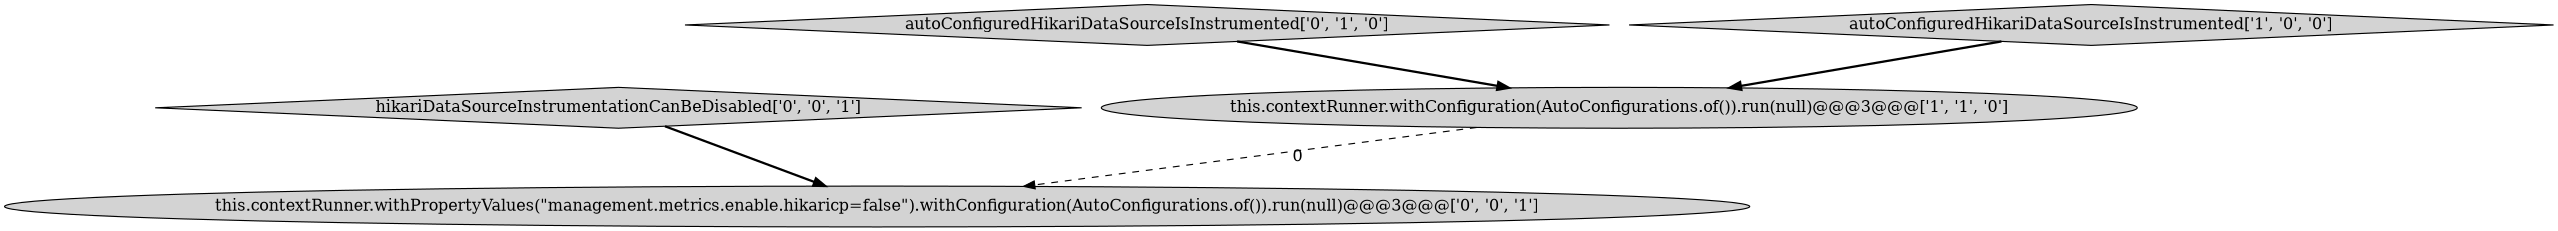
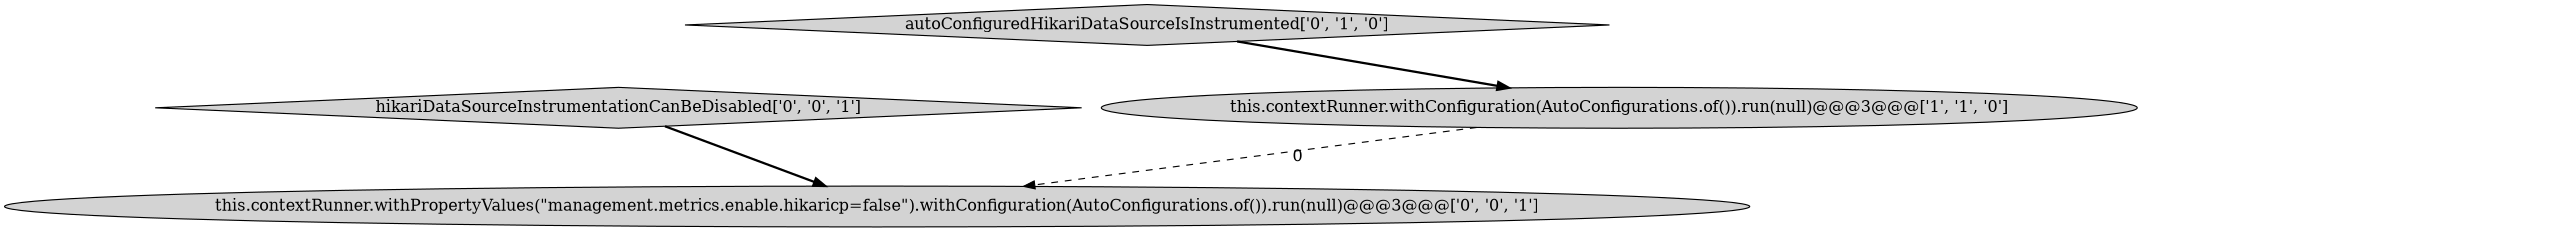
node "autoConfiguredHikariDataSourceIsInstrumented['1', '0', '0']": removed
